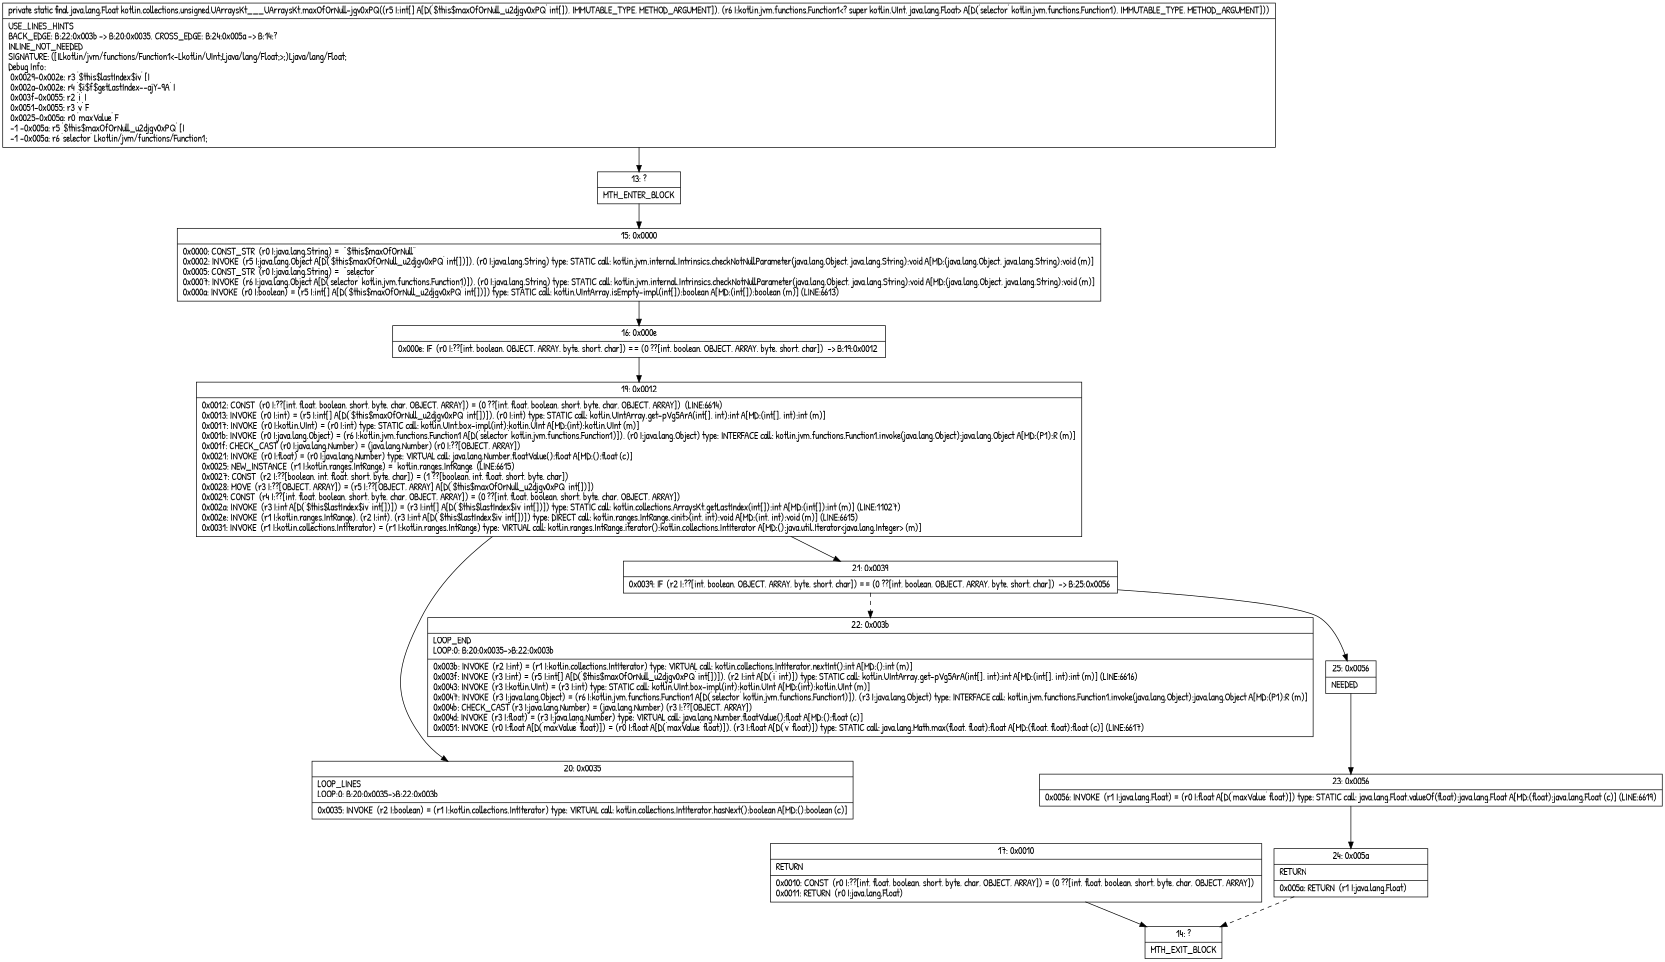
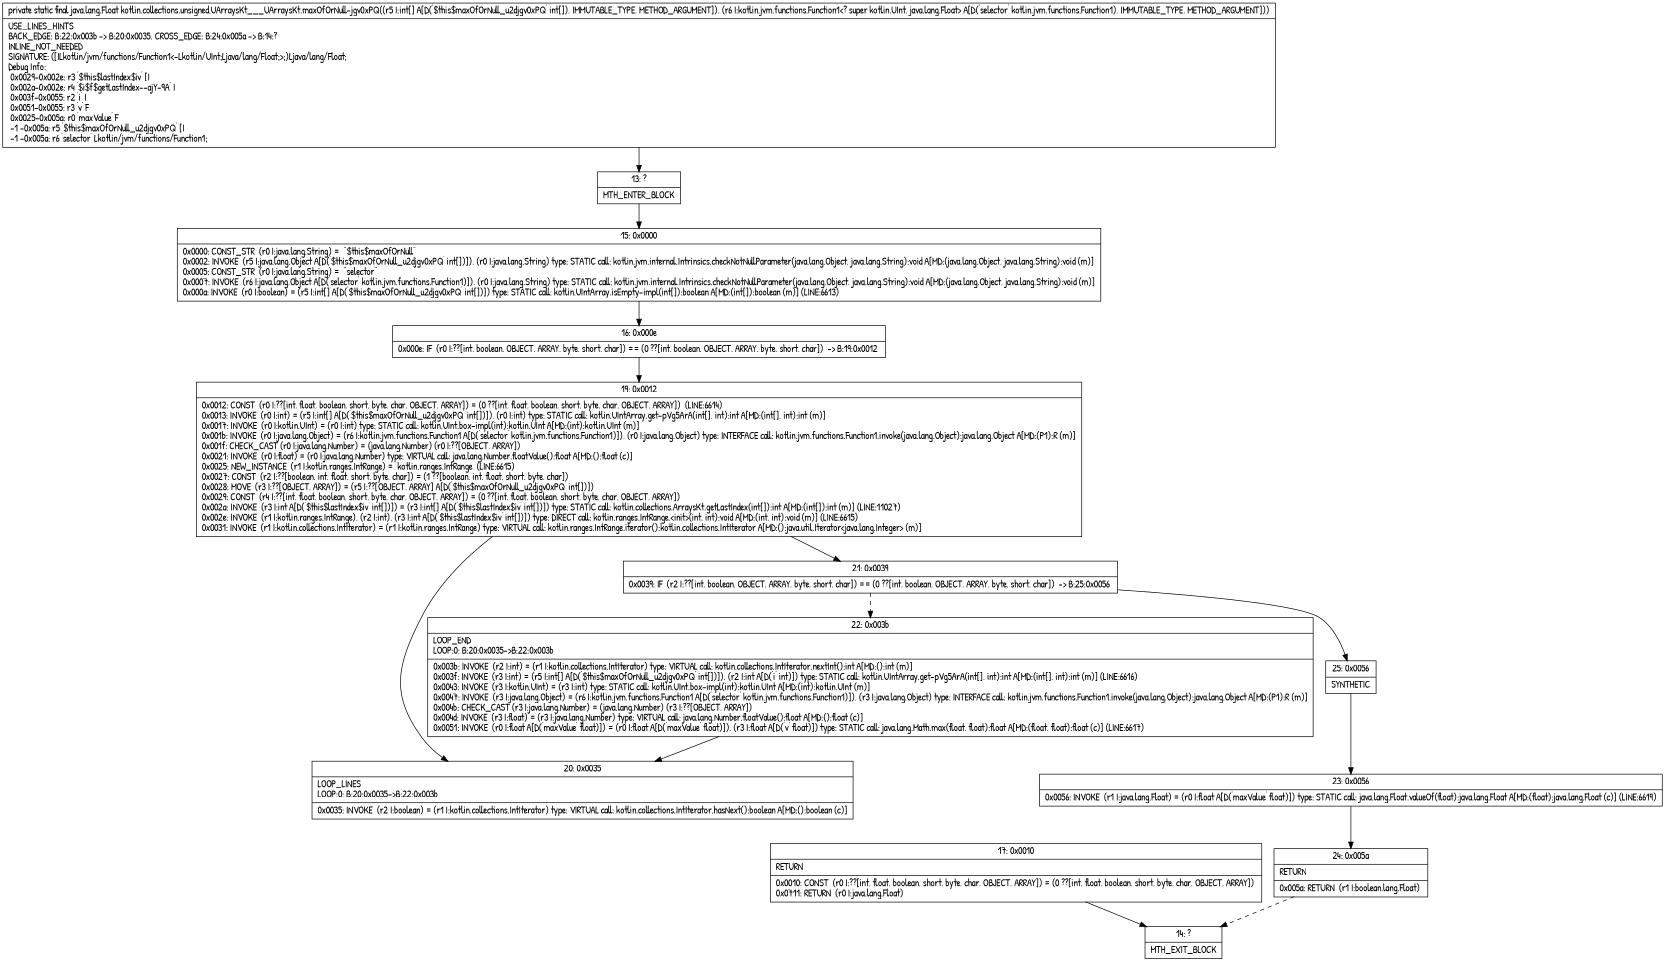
node "25: 0x0056": text "NEEDED" -> "SYNTHETIC"
edge "22: 0x003b" -> "20: 0x0035": added
node "24: 0x005a": text "0x005a: RETURN  (r1 I:java.lang.Float)" -> "0x005a: RETURN  (r1 I:boolean.lang.Float)"
node "17: 0x0010": text "0x0011: RETURN  (r0 I:java.lang.Float)" -> "0x0711: RETURN  (r0 I:java.lang.Float)"
